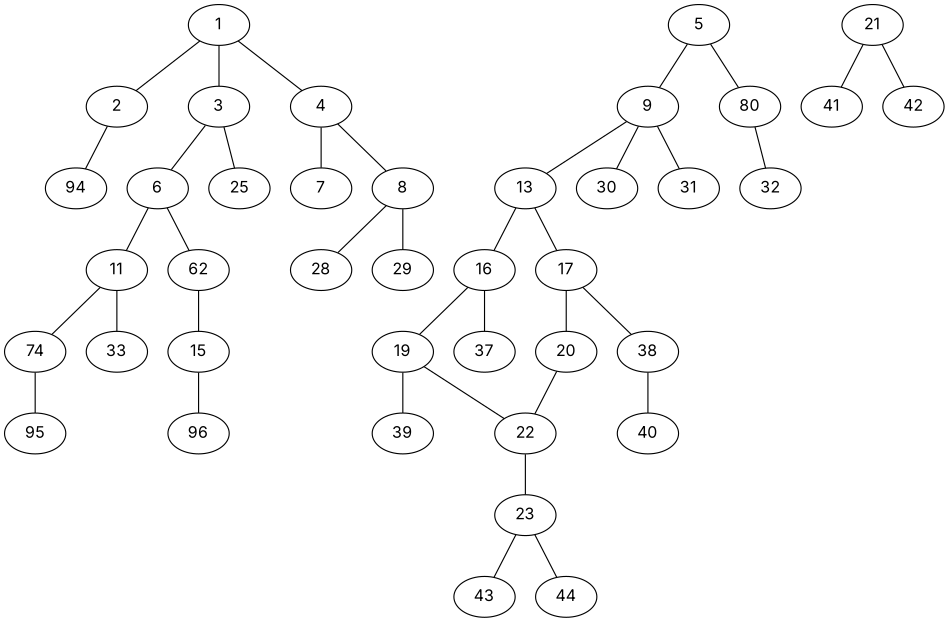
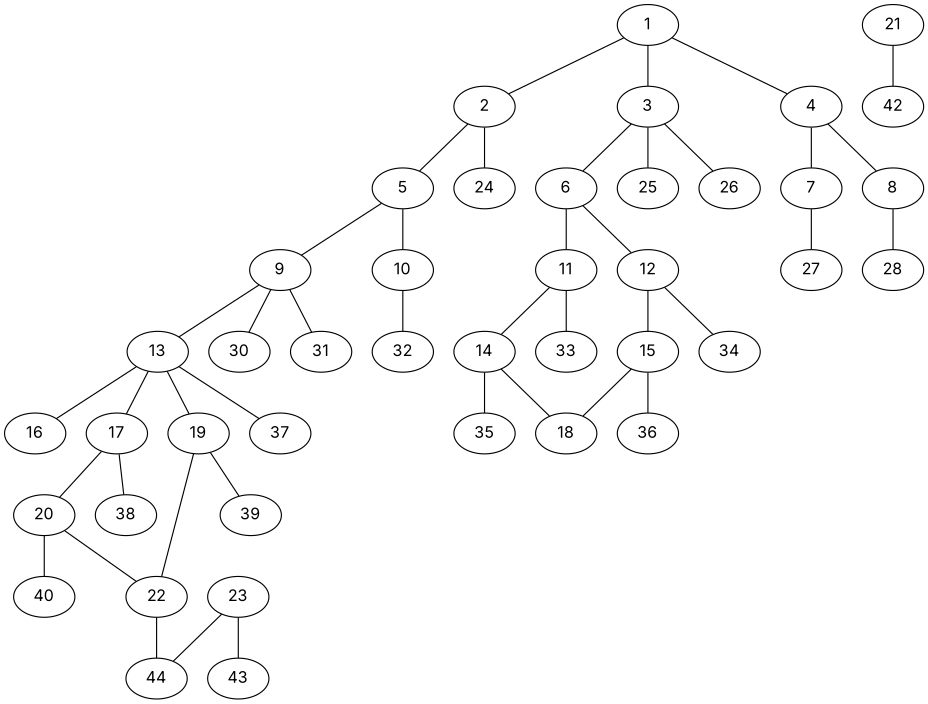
node "80": label "80" -> "10"
node "41": removed
edge "2" -- "5": added
node "94": label "94" -> "24"
node "26": added
node "62": label "62" -> "12"
node "29": removed
node "27": added
edge "16" -- "19": now "13" -- "19"
edge "16" -- "37": now "13" -- "37"
node "74": label "74" -> "14"
node "34": added
edge "38" -- "40": now "20" -- "40"
node "95": label "95" -> "35"
node "96": label "96" -> "36"
node "18": added
edge "22" -- "23": now "22" -- "44"
